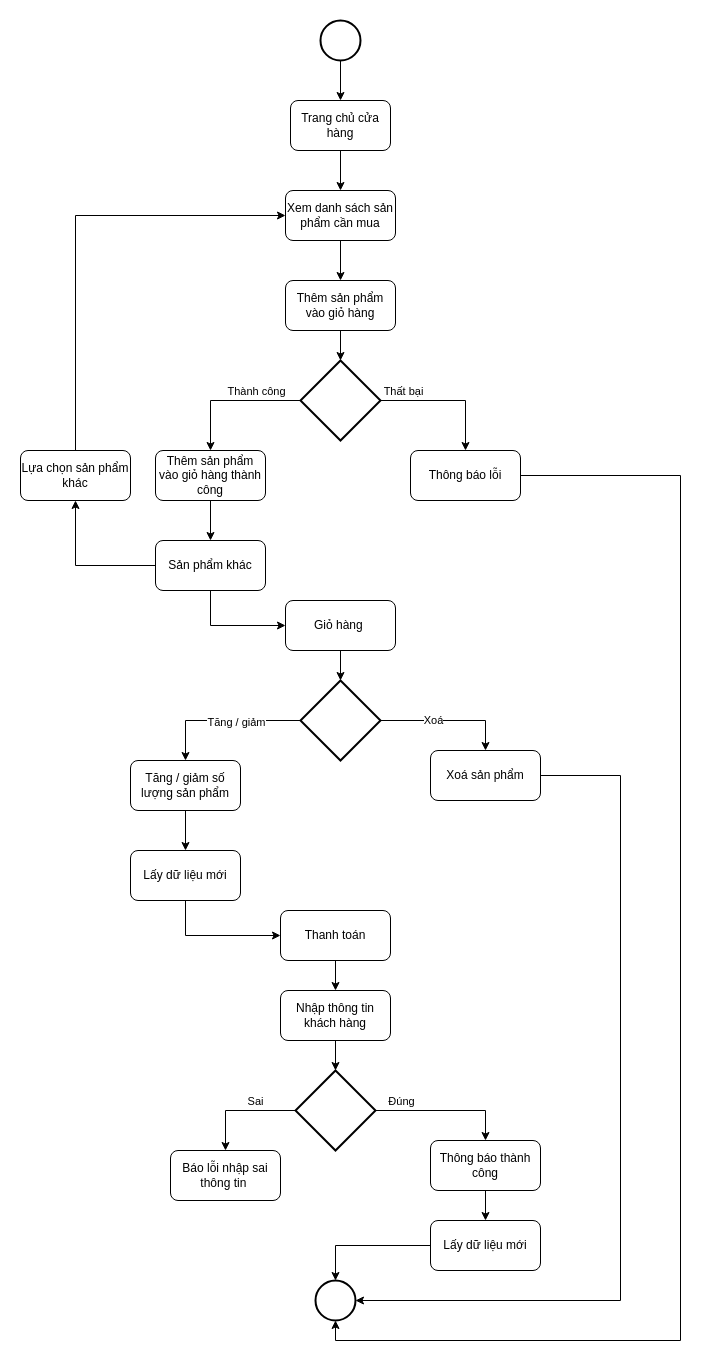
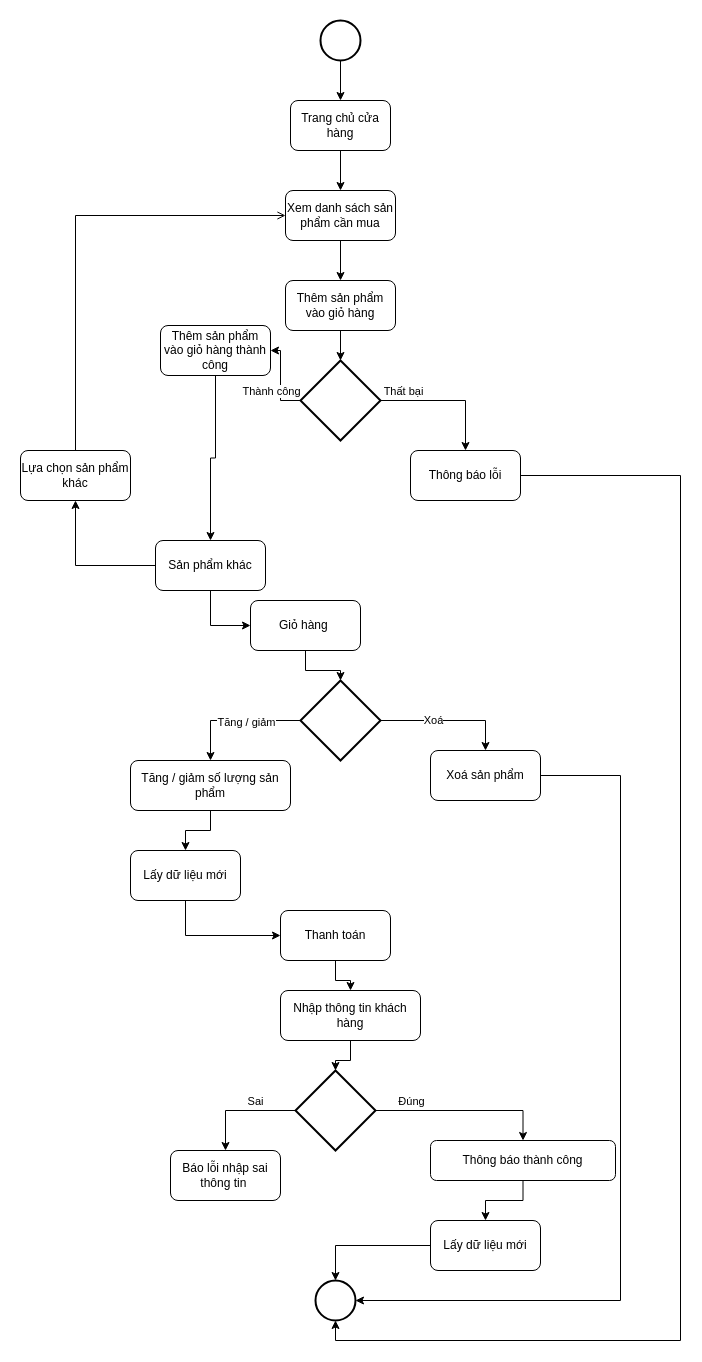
edge "Lựa chọn sản phẩm khác" -> "Xem danh sách sản phẩm cần mua": arrowhead classic -> open
node "Thêm sản phẩm vào giỏ hàng thành công": moved (211, 476) -> (216, 351)
node "Giỏ hàng": moved (341, 626) -> (306, 626)
node "Tăng / giảm số lượng sản phẩm": size 110x50 -> 160x50
node "Nhập thông tin khách hàng": size 110x50 -> 140x50
node "Thông báo thành công": size 110x50 -> 185x40
